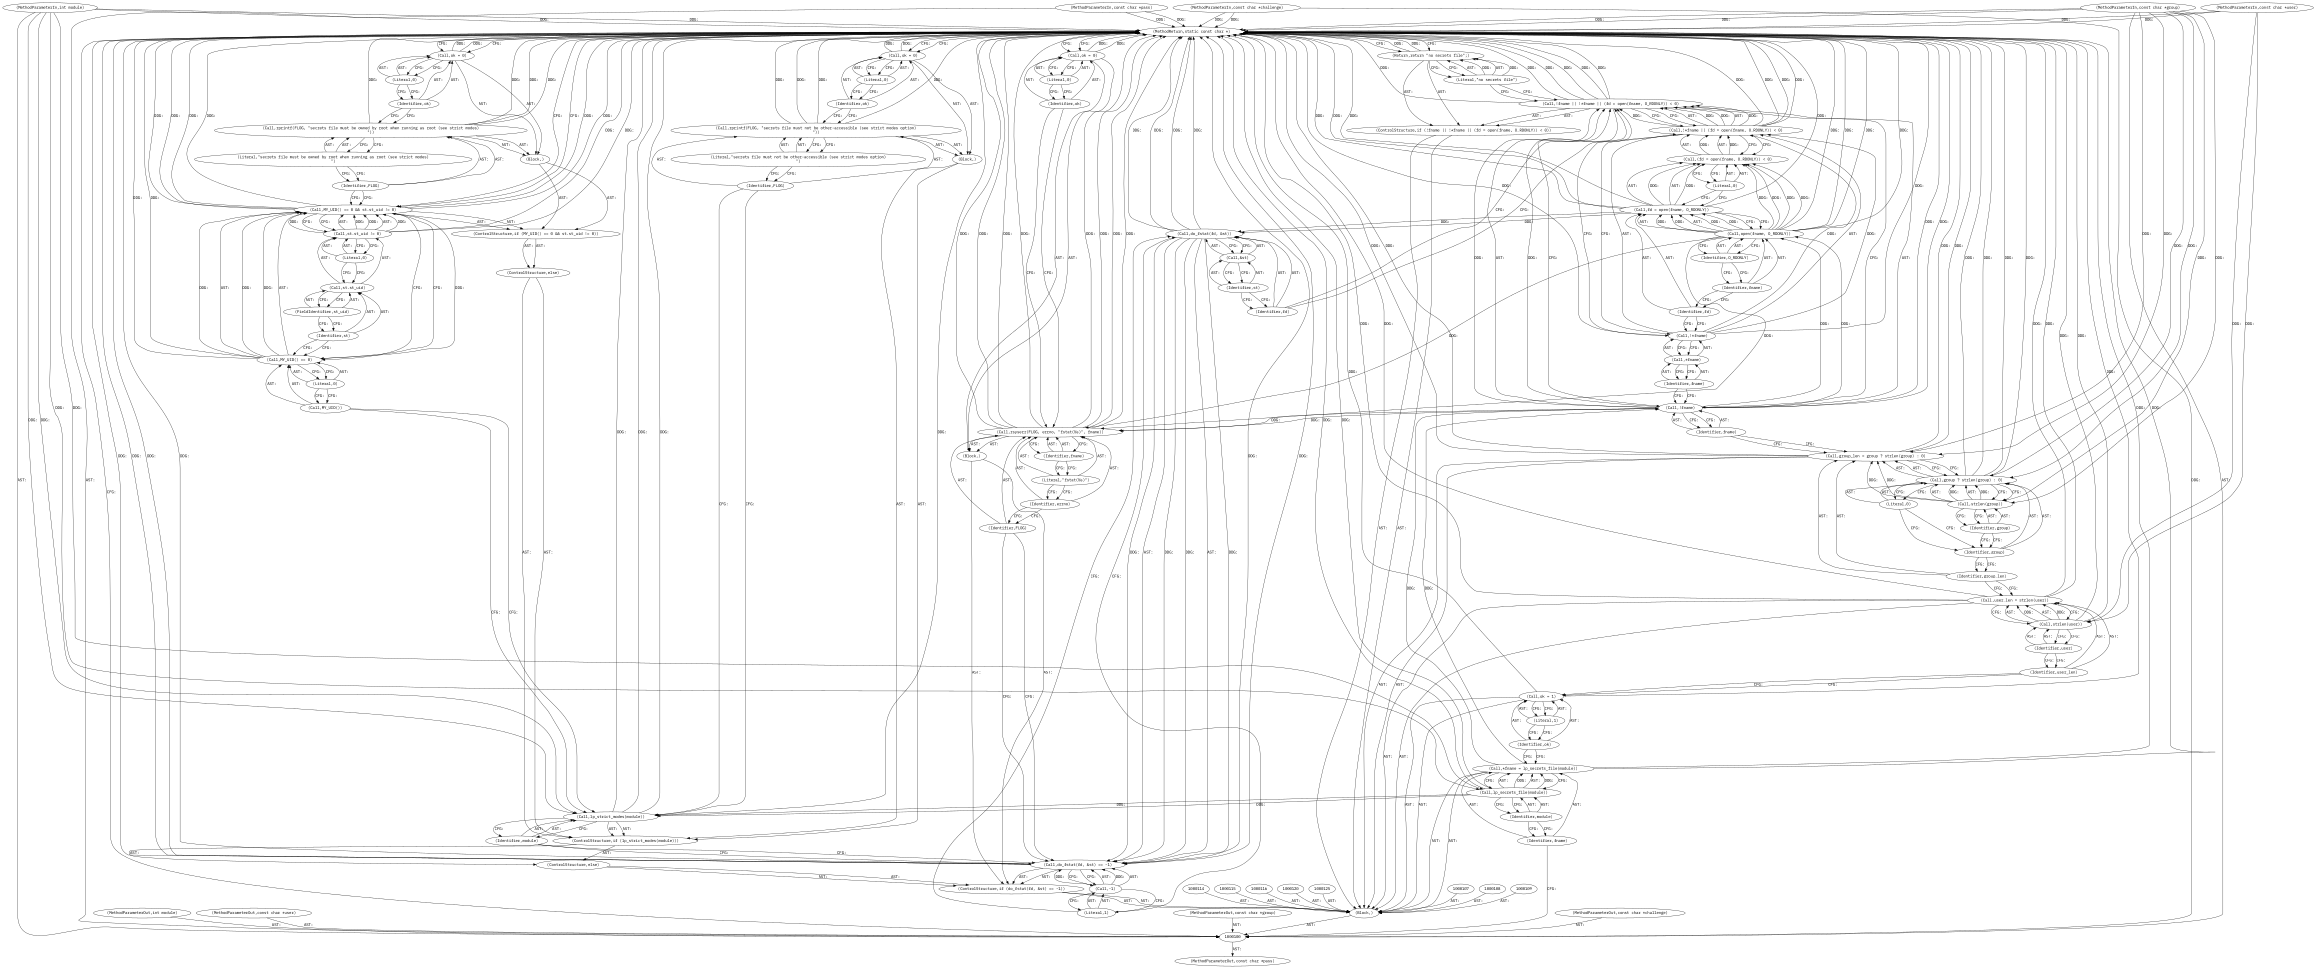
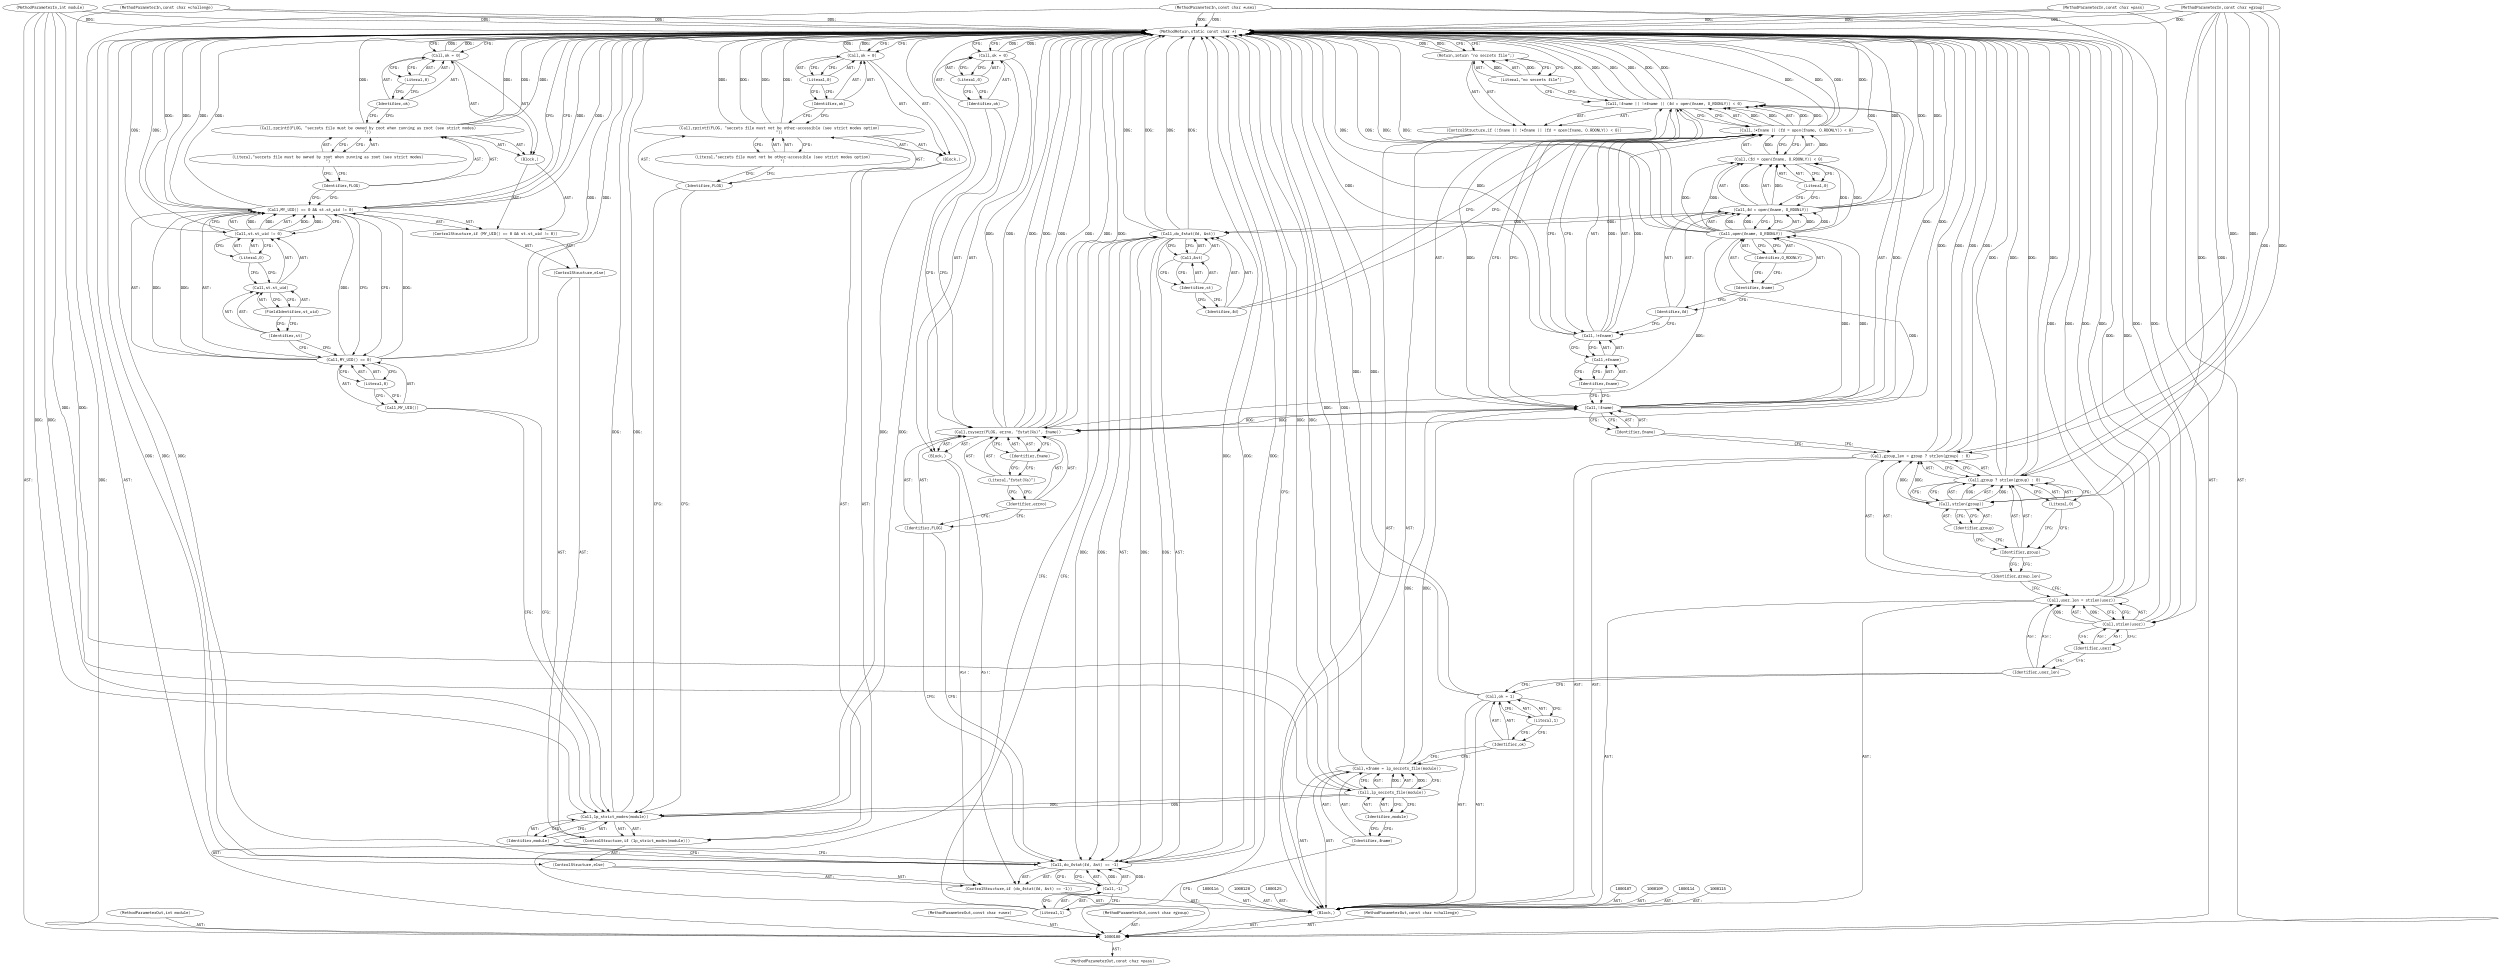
edge "(MethodParameterIn,const char *user)" -> "1000100": added, label "AST:"
node "1000108": removed
